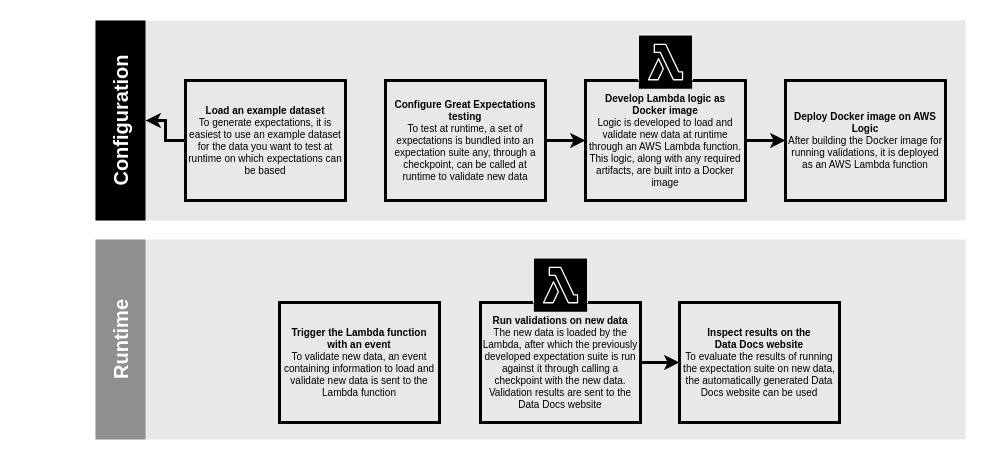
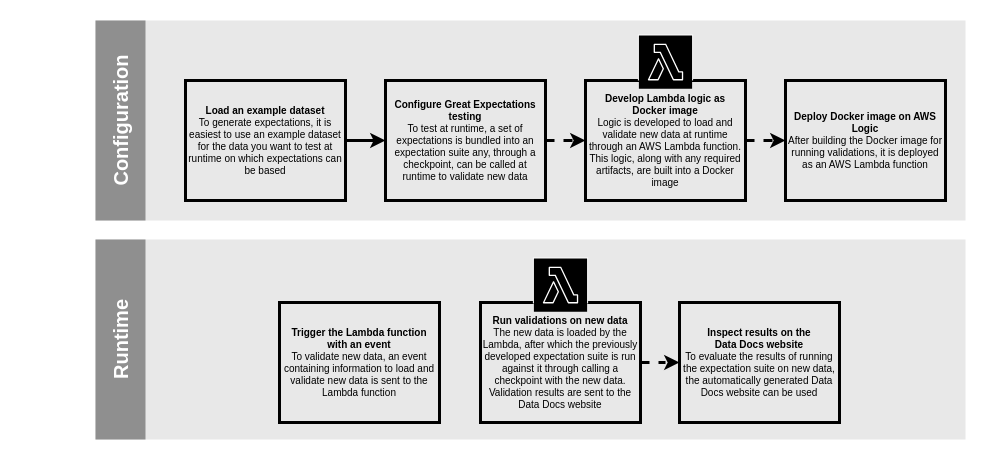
node "Configuration": fillcolor #000000 -> #8f8f8f
edge "Load an example dataset To generate expectations, it is easiest to use an example dataset for the data you want to test at runtime on which expectations can be based" -> "Configuration": now "Load an example dataset To generate expectations, it is easiest to use an example dataset for the data you want to test at runtime on which expectations can be based" -> "Configure Great Expectations testing To test at runtime, a set of expectations is bundled into an expectation suite any, through a checkpoint, can be called at runtime to validate new data"
edge "Configure Great Expectations testing To test at runtime, a set of expectations is bundled into an expectation suite any, through a checkpoint, can be called at runtime to validate new data" -> "Develop Lambda logic as Docker image Logic is developed to load and validate new data at runtime through an AWS Lambda function. This logic, along with any required artifacts, are built into a Docker image": style solid -> dashed
edge "Develop Lambda logic as Docker image Logic is developed to load and validate new data at runtime through an AWS Lambda function. This logic, along with any required artifacts, are built into a Docker image" -> "Deploy Docker image on AWS Logic After building the Docker image for running validations, it is deployed as an AWS Lambda function": style solid -> dashed
edge "Run validations on new data The new data is loaded by the Lambda, after which the previously developed expectation suite is run against it through calling a checkpoint with the new data. Validation results are sent to the Data Docs website" -> "Inspect results on the Data Docs website To evaluate the results of running the expectation suite on new data, the automatically generated Data Docs website can be used": style solid -> dashed
